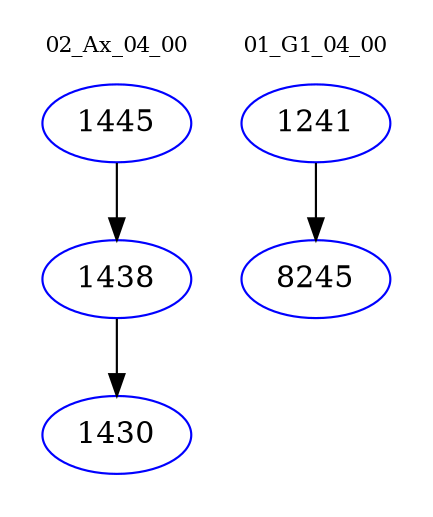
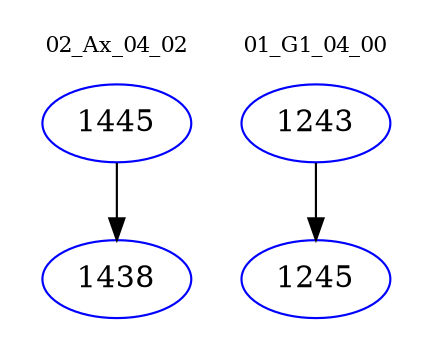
cluster "02_Ax_04_00": label "02_Ax_04_00" -> "02_Ax_04_02"
node "1241": label "1241" -> "1243"
node "8245": label "8245" -> "1245"
node "1430": removed
